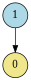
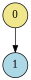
edge "1" -> "0": reversed
